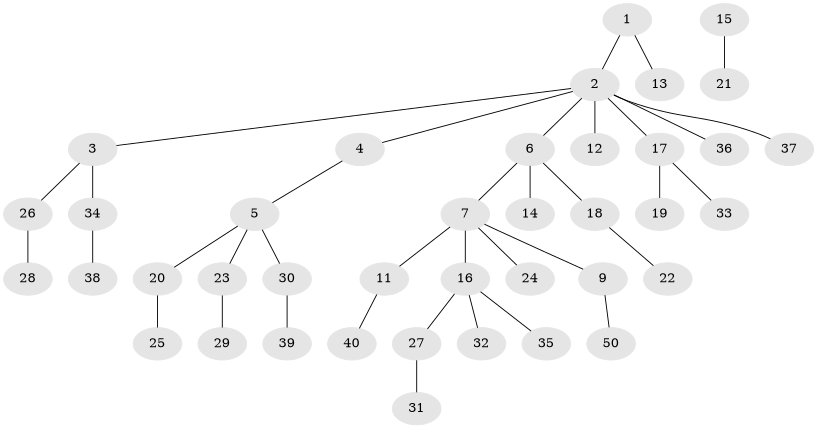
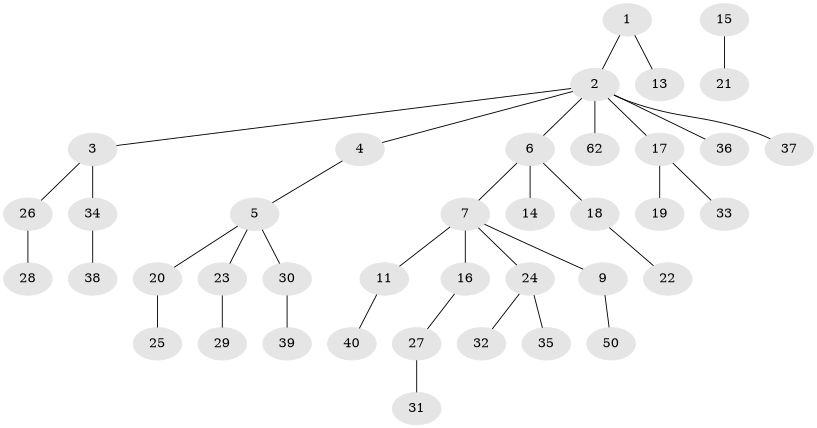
node "12": label "12" -> "62"
edge "16" -- "32": now "24" -- "32"
edge "16" -- "35": now "24" -- "35"
